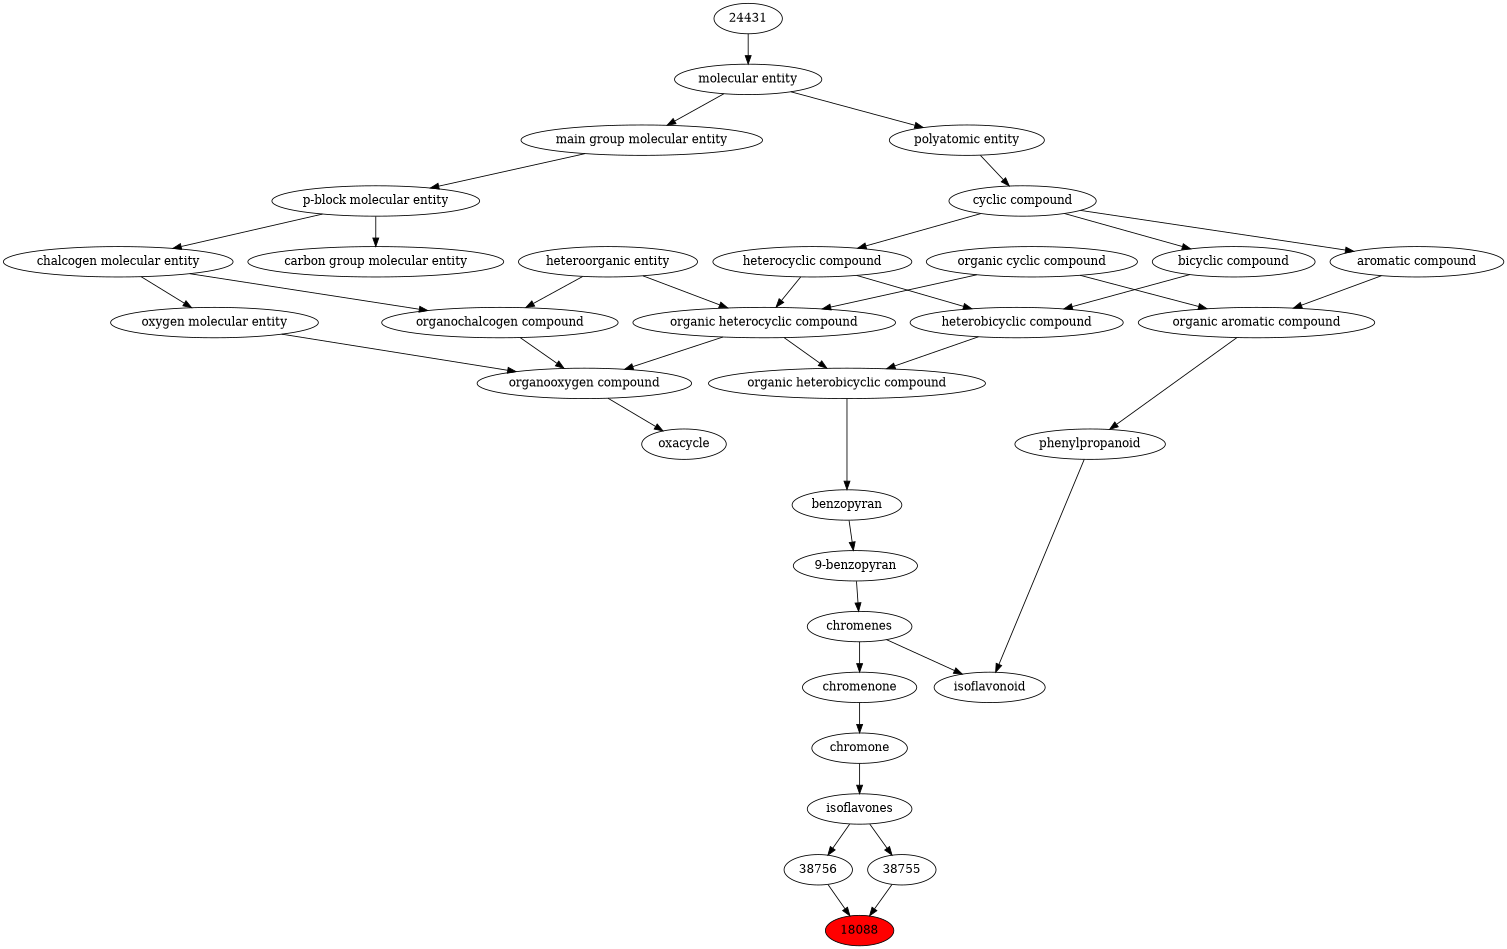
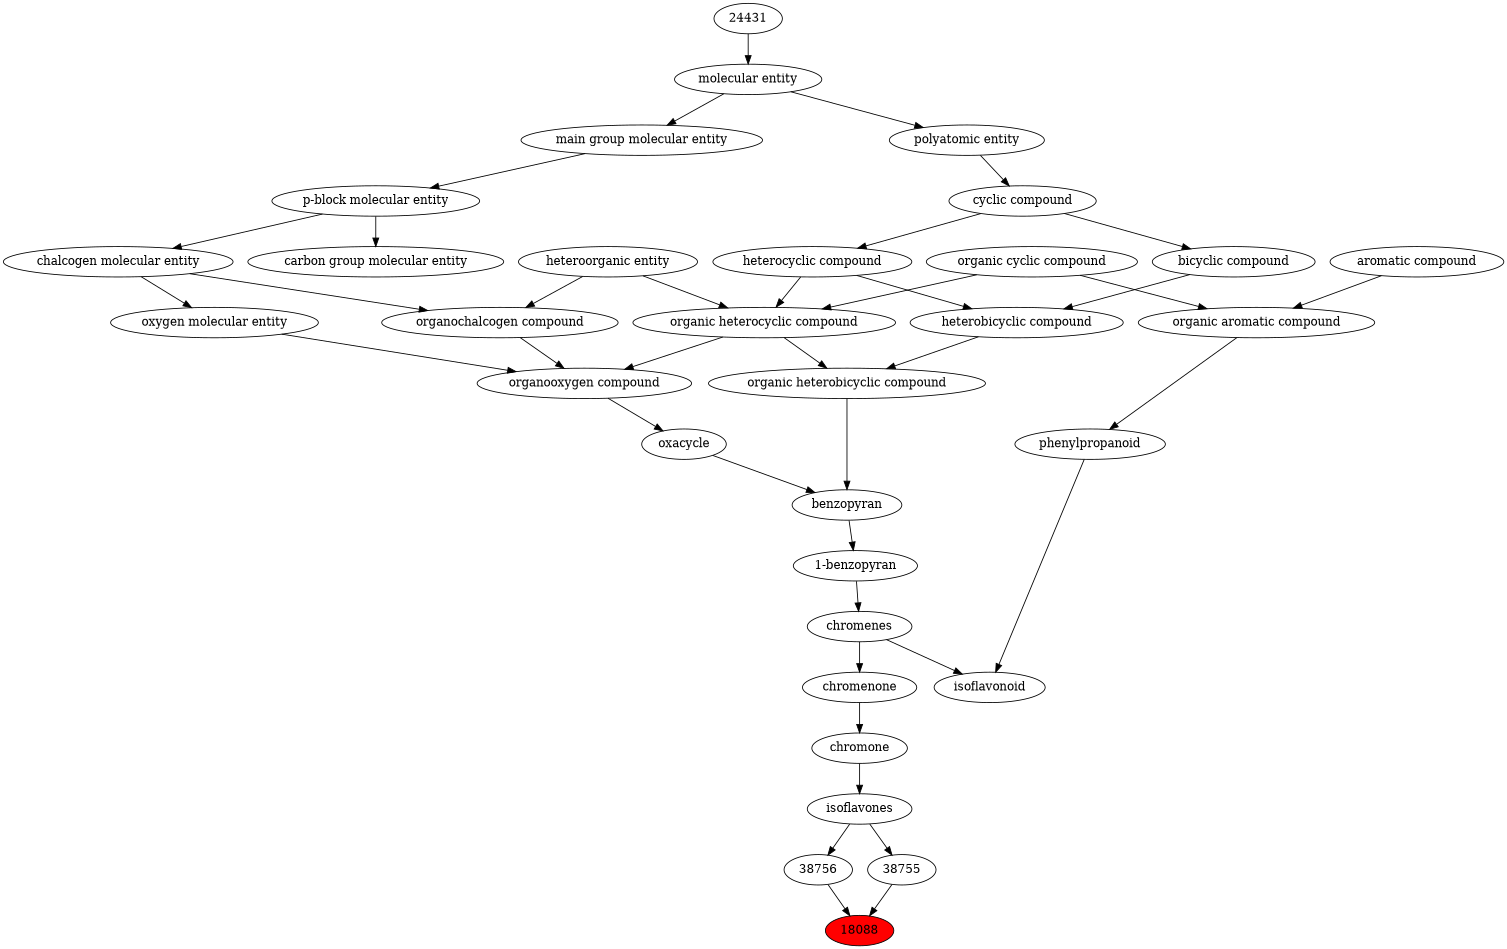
edge "cyclic compound" -> "aromatic compound": removed
edge "oxacycle" -> "benzopyran": added
node "9-benzopyran": label "9-benzopyran" -> "1-benzopyran"
